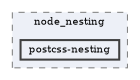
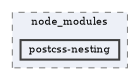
cluster "node_nesting": label "node_nesting" -> "node_modules"
